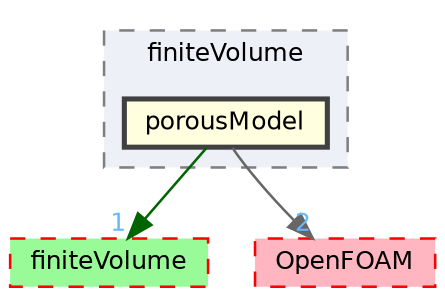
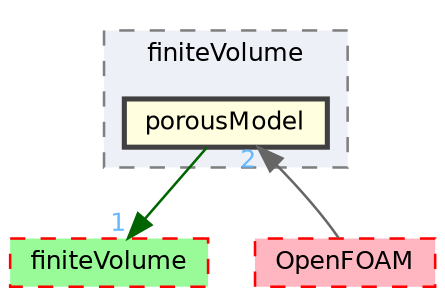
edge "porousModel" -> "OpenFOAM": reversed
